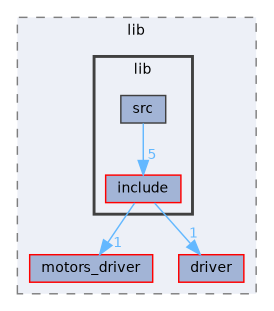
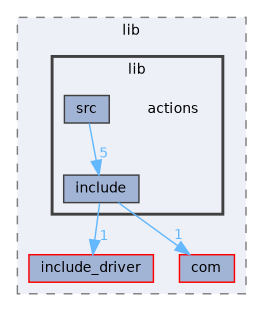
node "actions": added
node "include": color red -> grey25
node "motors_driver": label "motors_driver" -> "include_driver"
node "driver": label "driver" -> "com"
